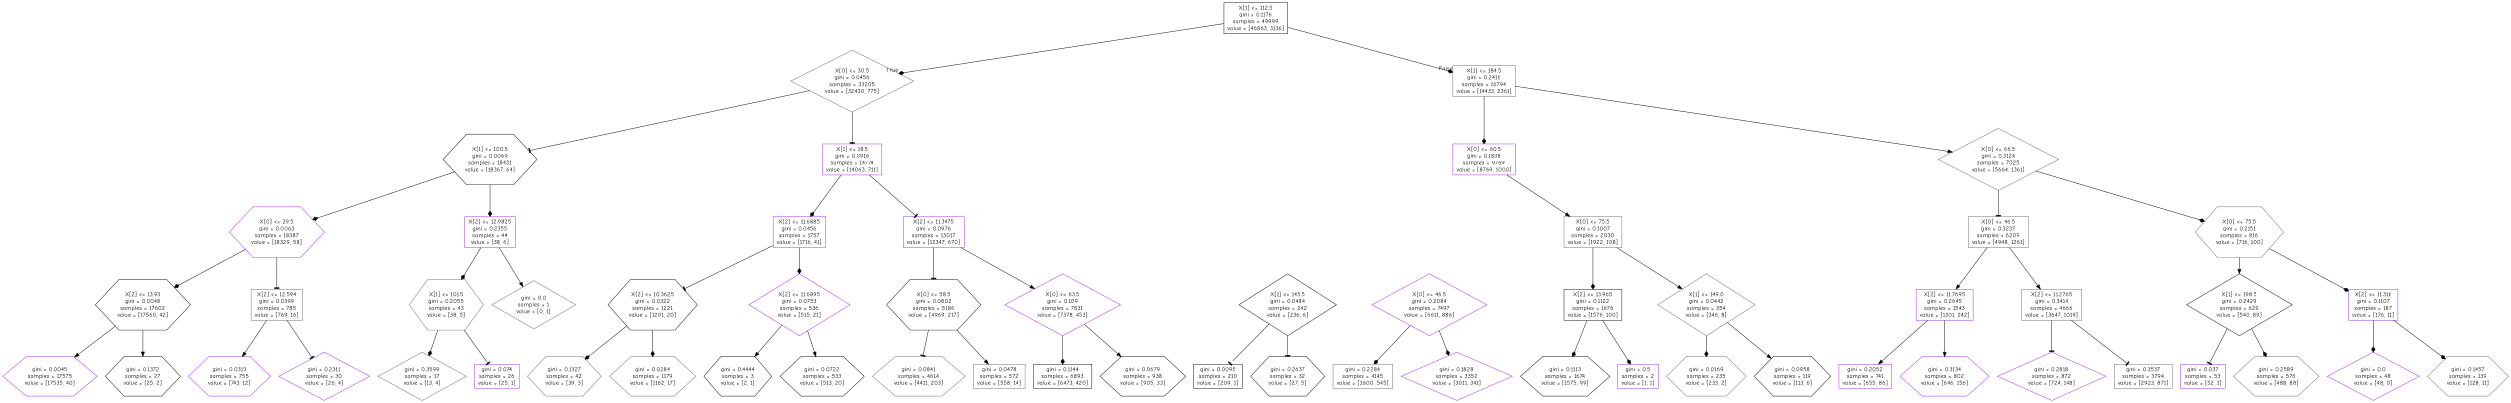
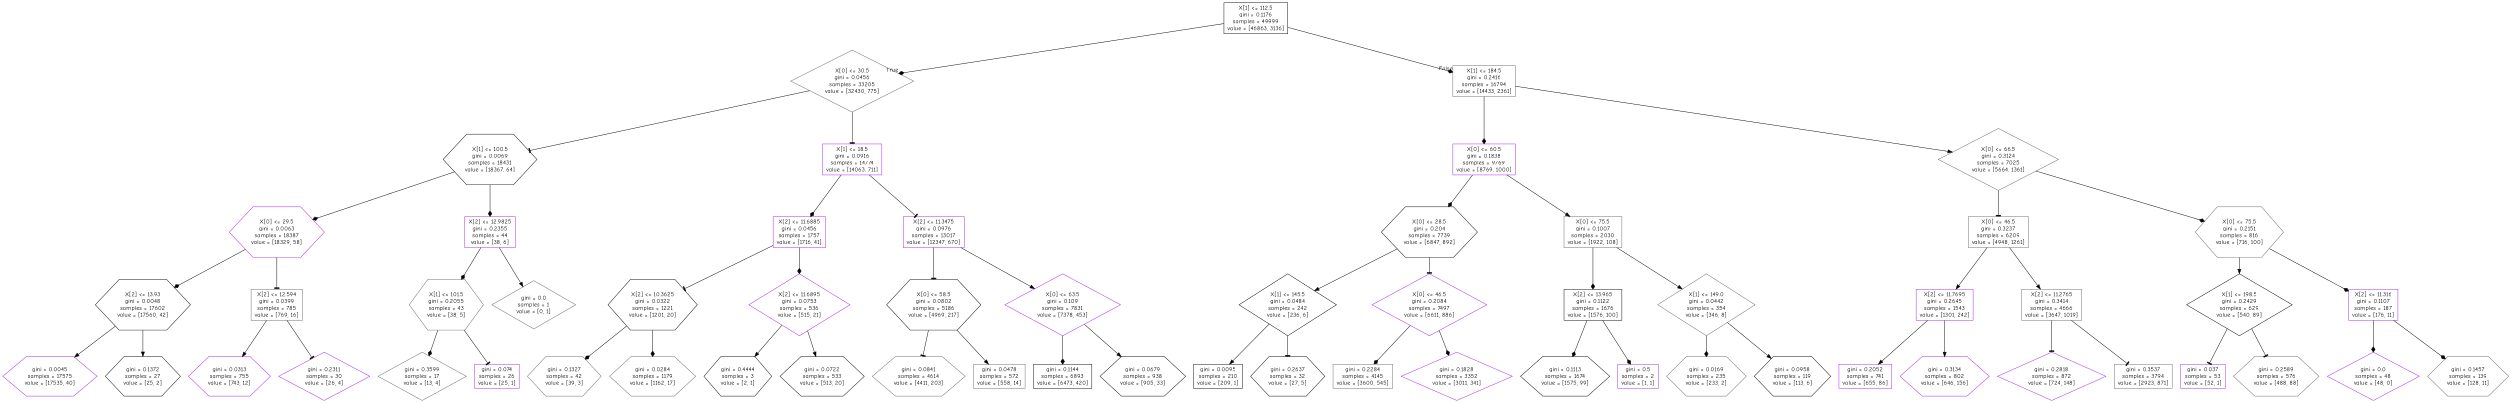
node "X[0] <= 28.5 gini = 0.204 samples = 7739 value = [6847, 892]": added
edge "X[1] <= 198.5 gini = 0.2429 samples = 629 value = [540, 89]" -> "gini = 0.2589 samples = 576 value = [488, 88]": arrowhead diamond -> tee
edge "X[1] <= 145.5 gini = 0.0484 samples = 242 value = [236, 6]" -> "gini = 0.0095 samples = 210 value = [209, 1]": arrowhead tee -> normal
